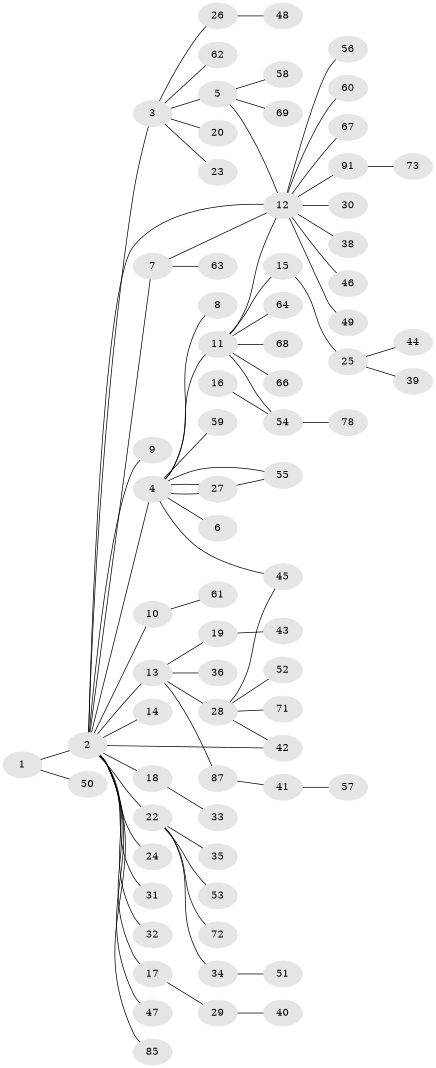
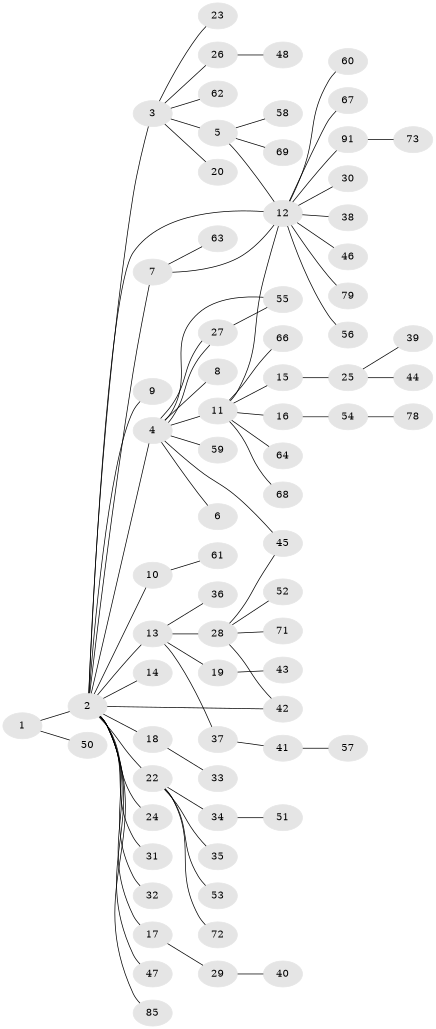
node "49": label "49" -> "79"
edge "11" -- "54": now "11" -- "16"
node "87": label "87" -> "37"
